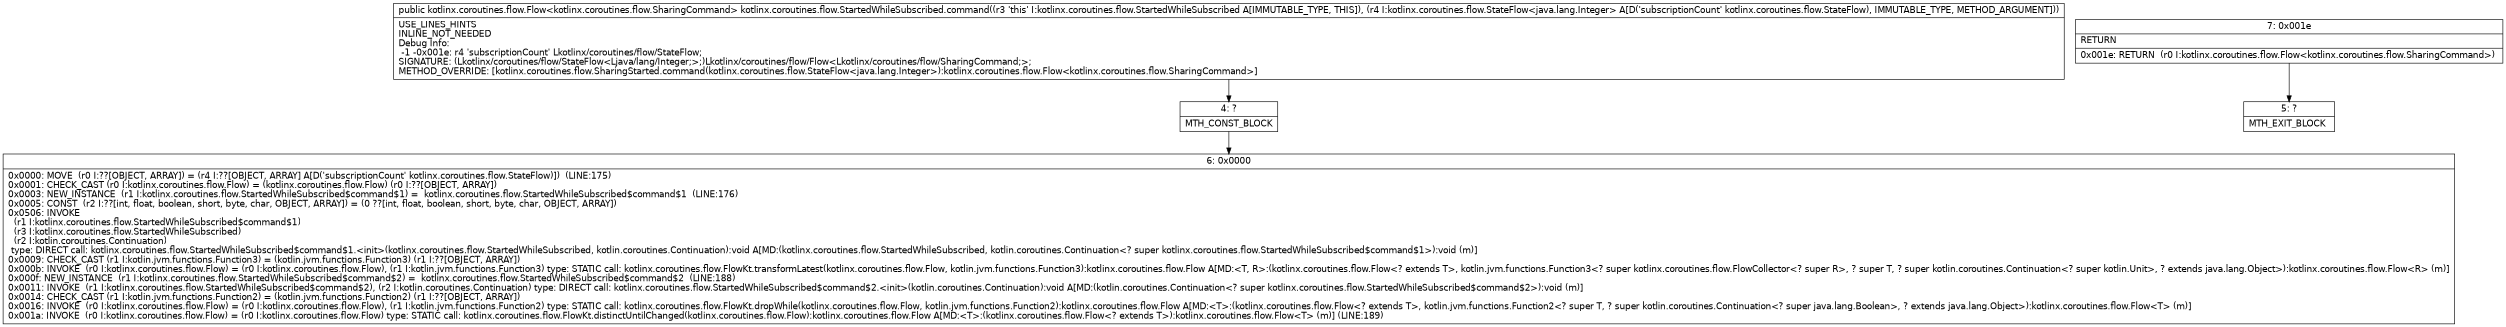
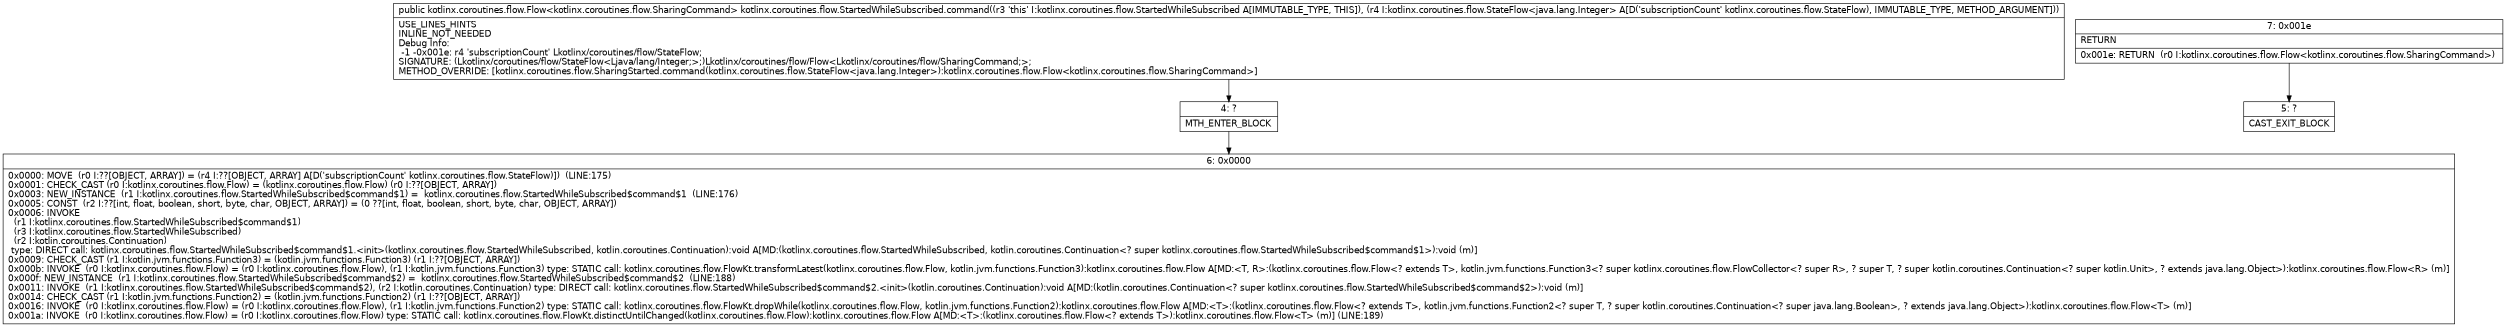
node "4: ?": text "MTH_CONST_BLOCK" -> "MTH_ENTER_BLOCK"
node "5: ?": text "MTH_EXIT_BLOCK" -> "CAST_EXIT_BLOCK"
node "6: 0x0000": text "0x0506: INVOKE" -> "0x0006: INVOKE"
